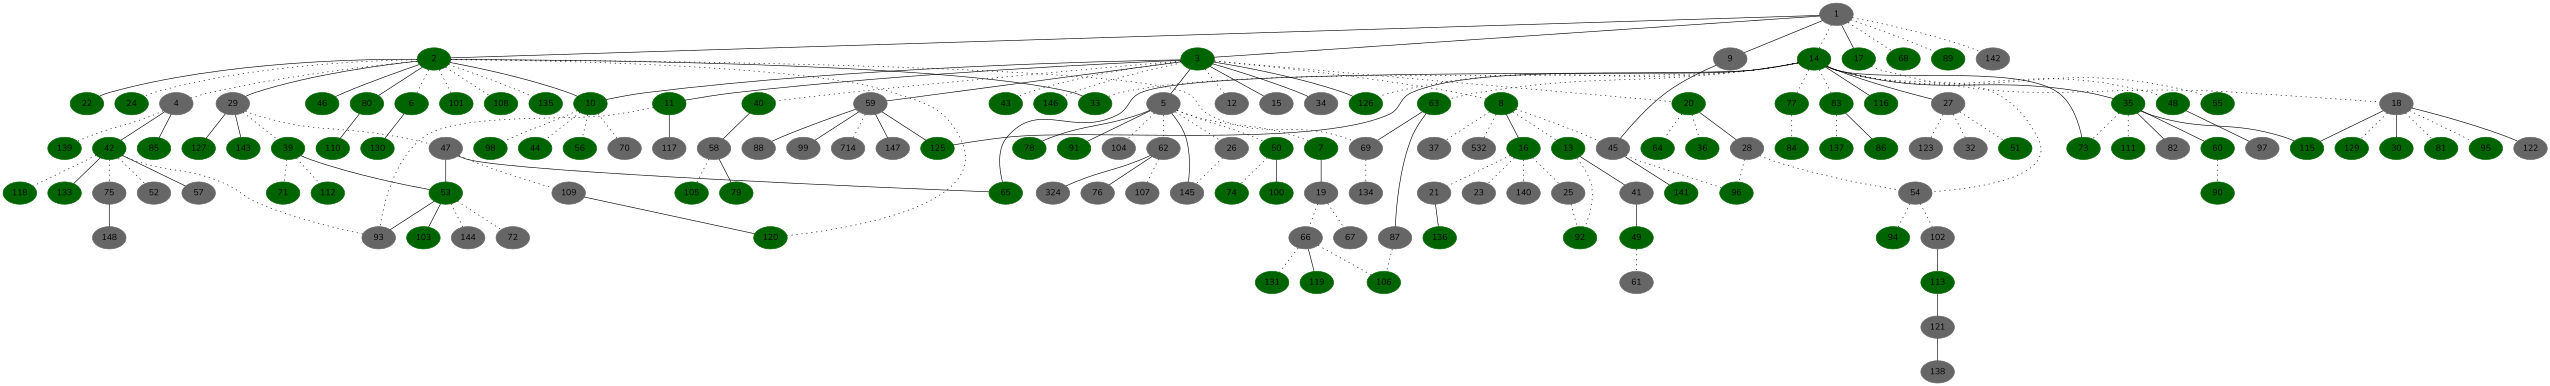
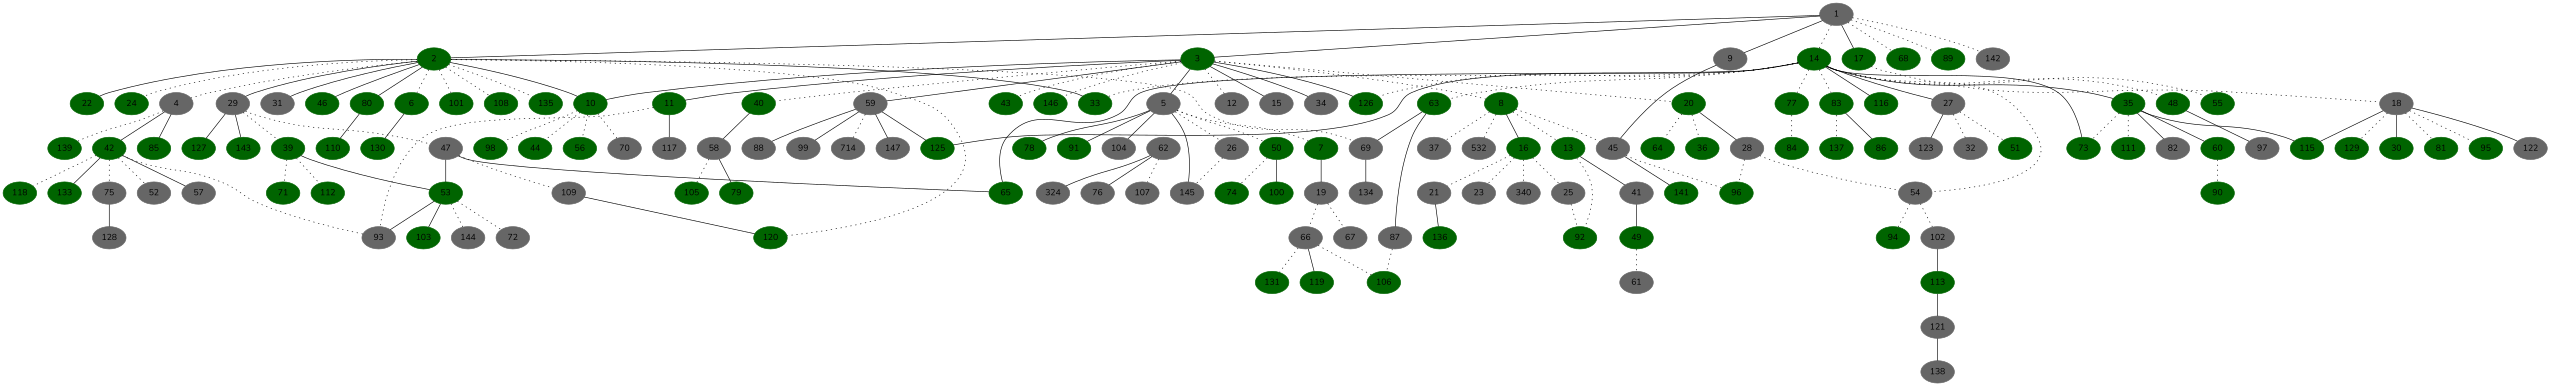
node "31": added
edge "5" -- "104": style dotted -> solid
edge "5" -- "62": removed
edge "27" -- "123": style dotted -> solid
edge "69" -- "134": style dotted -> solid
node "140": label "140" -> "340"
node "148": label "148" -> "128"
